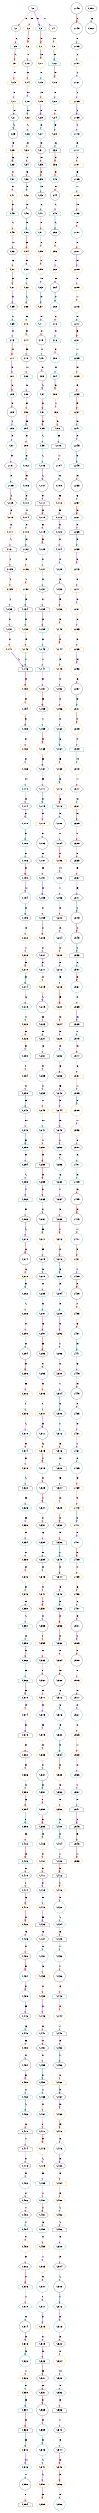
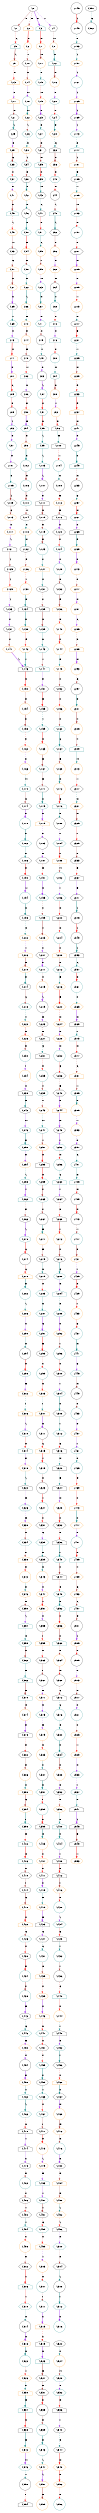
node "S254": color teal -> darkorange
edge "S516" -> "S520": removed, label "K"
